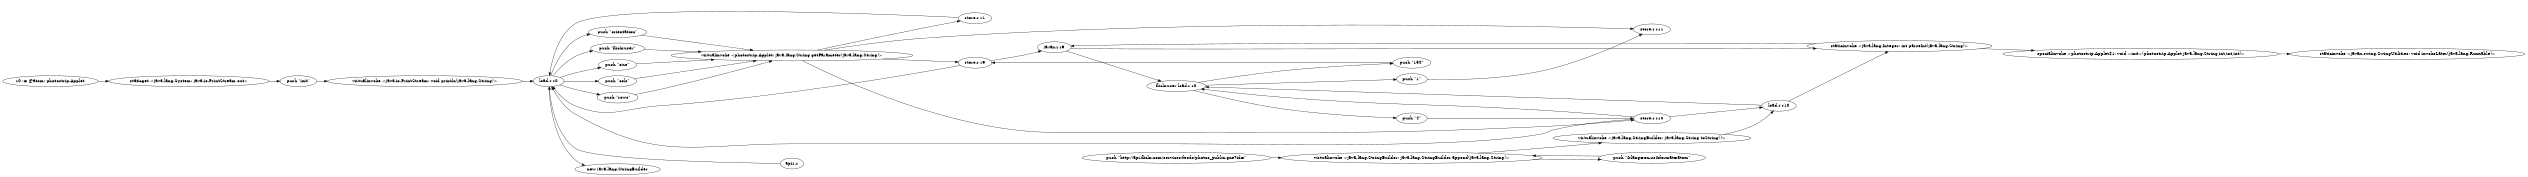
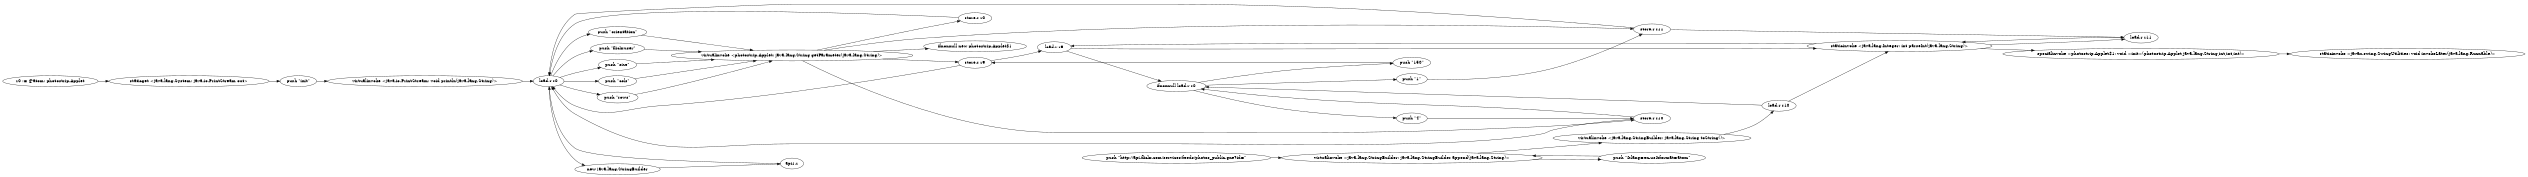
edge "store.r r11" -> "load.r r0": added
node "store.r r1": label "store.r r1" -> "store.r r0"
node "load.r r11": added
node "ifnonnull new photostrip.Applet$1": added
node "javax.r r9": label "javax.r r9" -> "load.r r9"
node "flickruser load.r r0": label "flickruser load.r r0" -> "ifnonnull load.r r0"
edge "store.r r10" -> "load.r r10": removed
edge "new java.lang.StringBuilder" -> "api1.r": added
